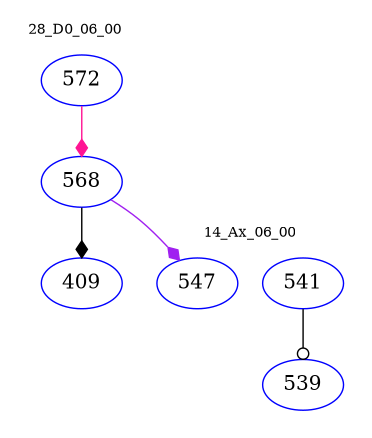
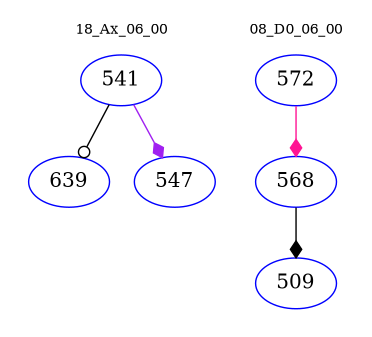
cluster "28_D0_06_00": label "28_D0_06_00" -> "08_D0_06_00"
cluster "14_Ax_06_00": label "14_Ax_06_00" -> "18_Ax_06_00"
edge "568" -> "547": now "541" -> "547"
node "409": label "409" -> "509"
node "539": label "539" -> "639"
